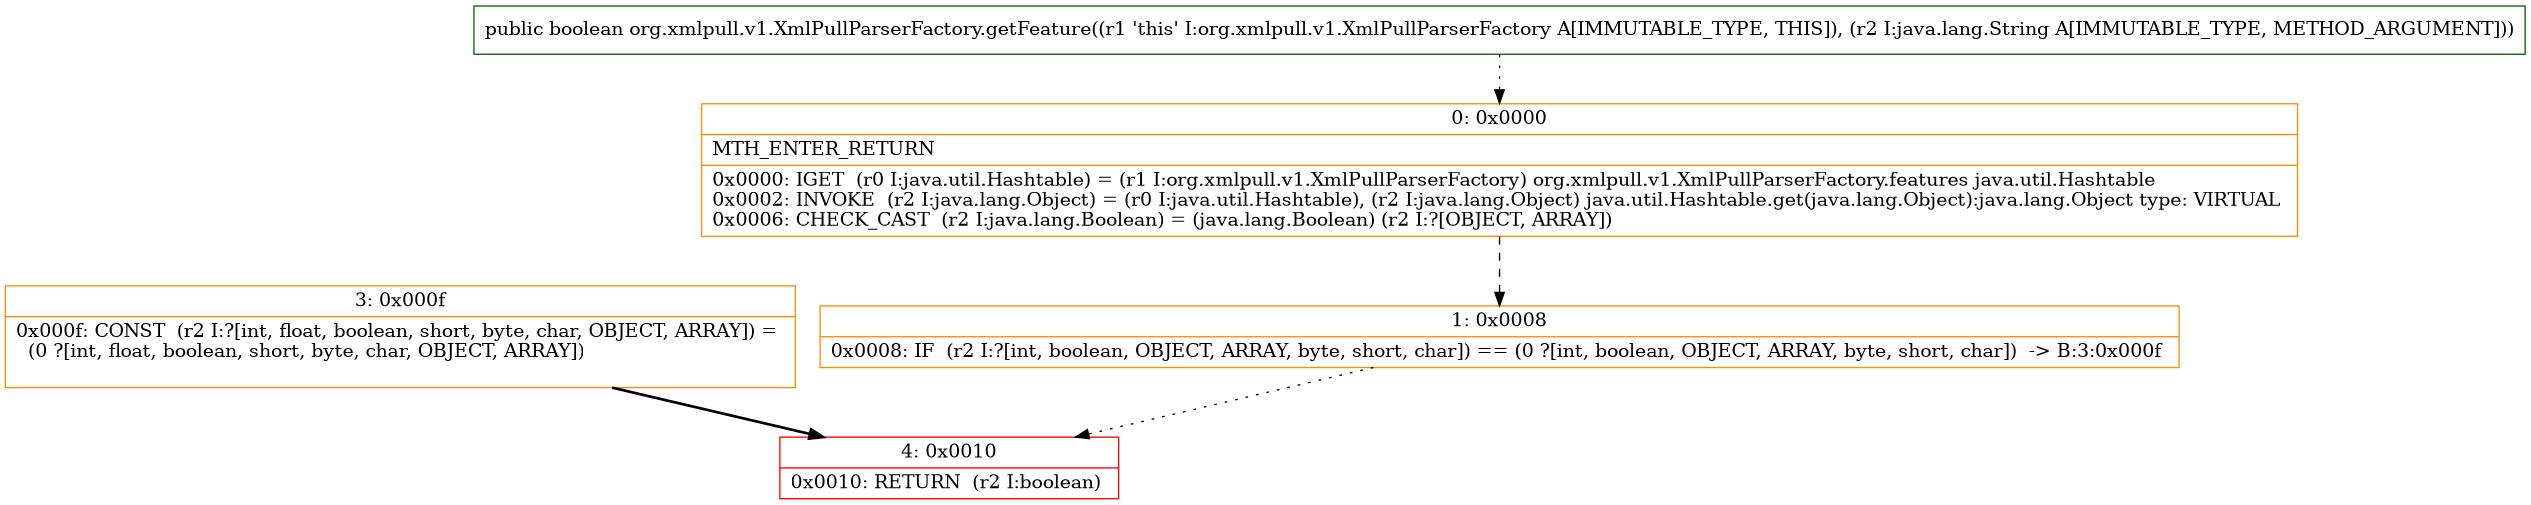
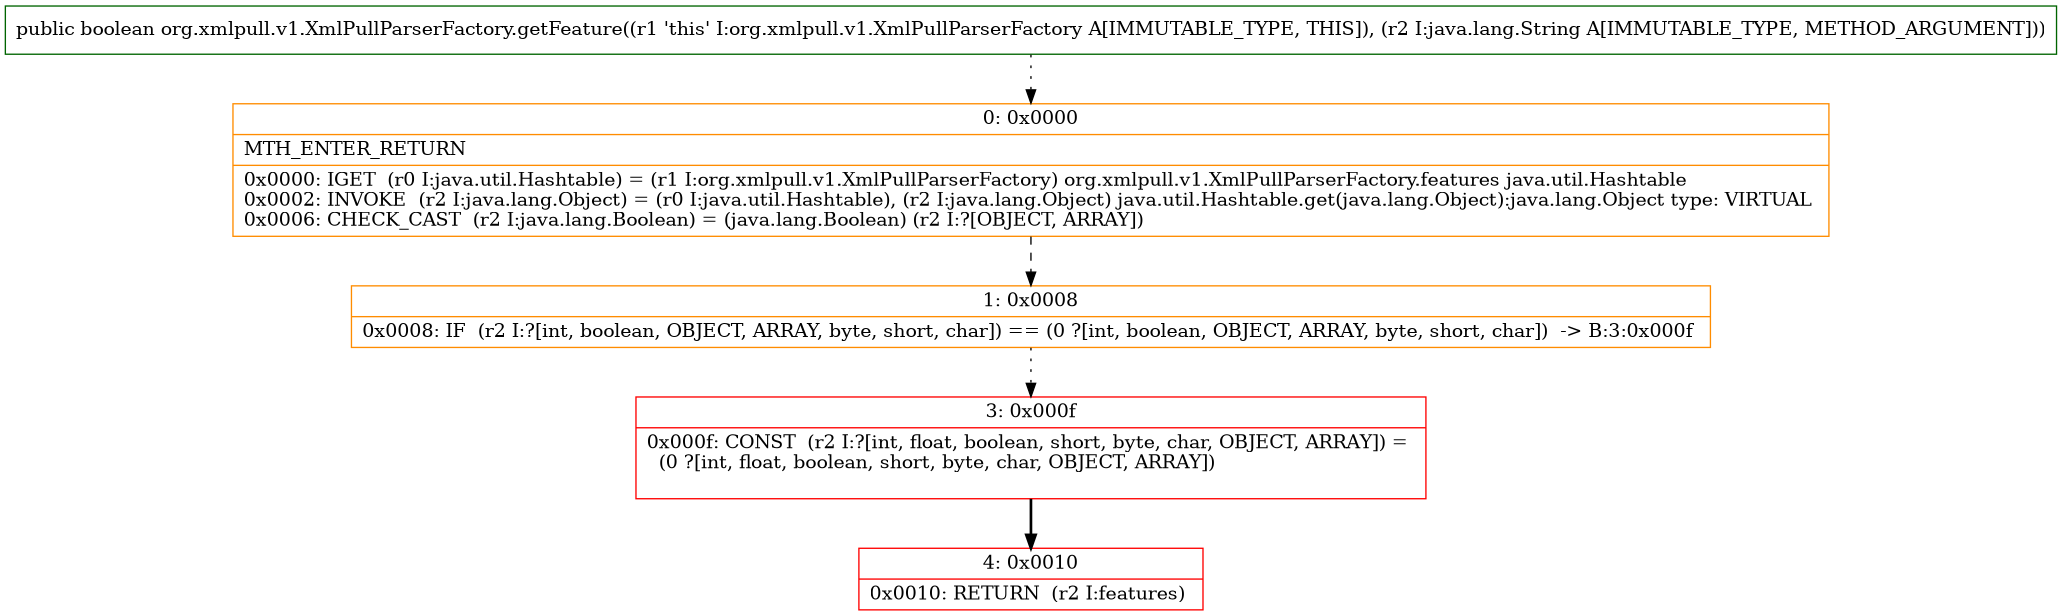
node "3: 0x000f": color darkorange -> red
edge "1: 0x0008" -> "4: 0x0010": now "1: 0x0008" -> "3: 0x000f"
node "4: 0x0010": text "0x0010: RETURN  (r2 I:boolean)" -> "0x0010: RETURN  (r2 I:features)"
